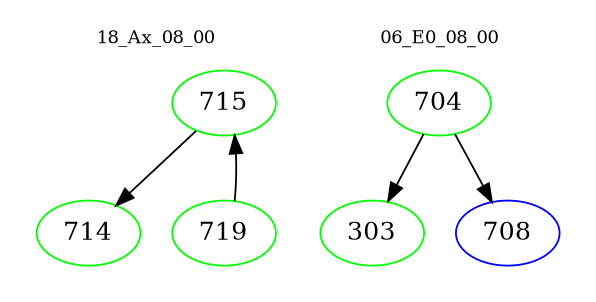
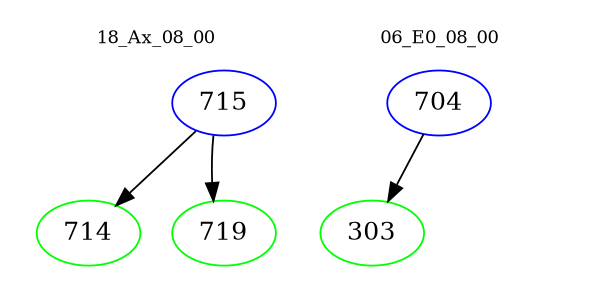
node "715": color green -> blue
node "704": color green -> blue
edge "719" -> "715": reversed
node "708": removed
